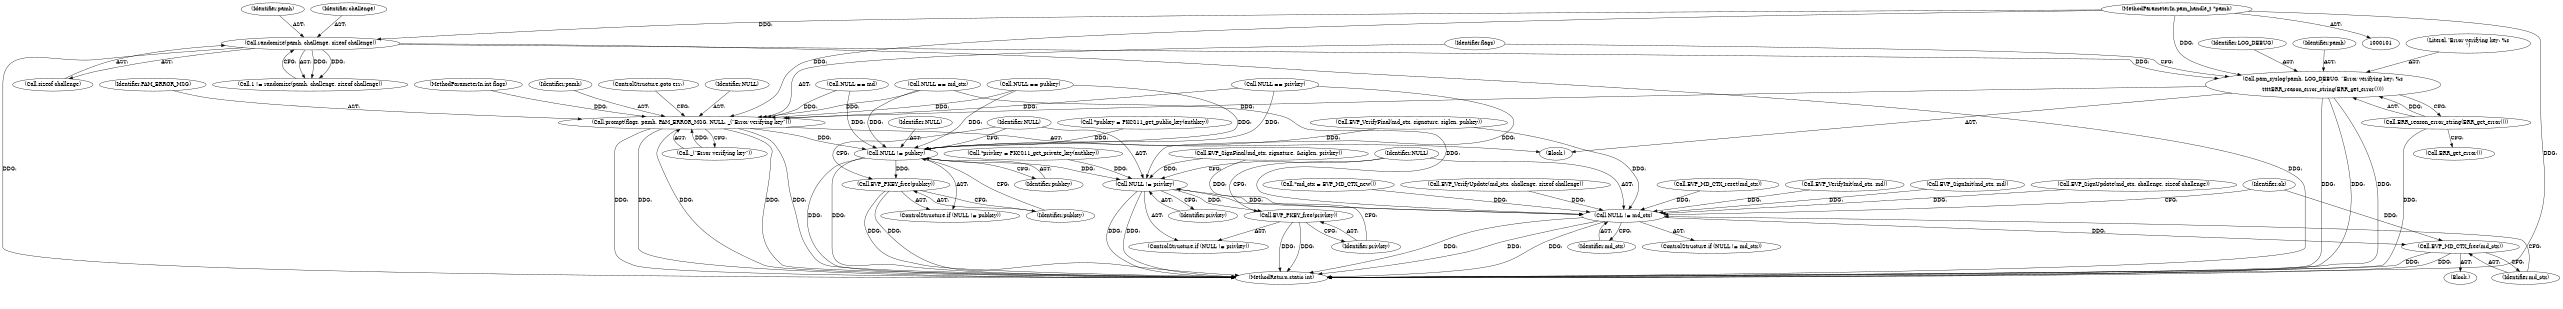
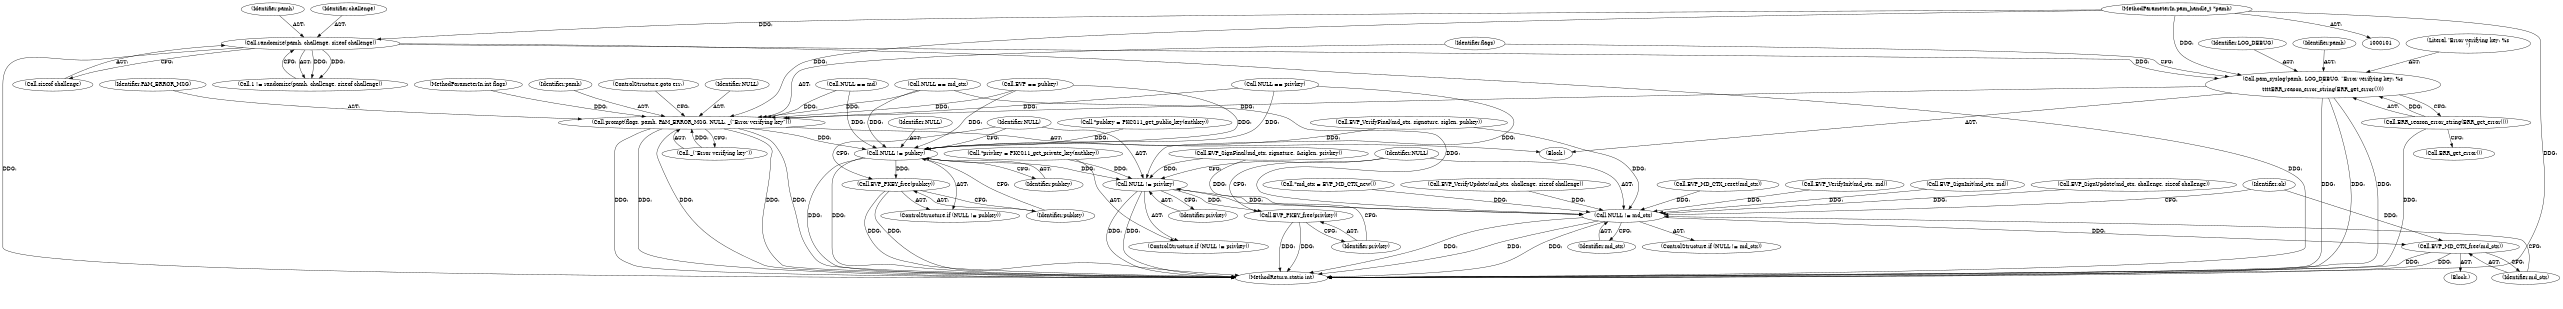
edge "(Call,randomize(pamh, challenge, sizeof challenge))" -> "(Call,sizeof challenge)": label "AST: " -> "CFG: "
node "(Call,NULL == pubkey)": label "(Call,NULL == pubkey)" -> "(Call,EVP == pubkey)"
edge "(Call,EVP_PKEY_free(privkey))" -> "(ControlStructure,if (NULL != privkey))": now "(Call,*privkey = PKCS11_get_private_key(authkey))" -> "(ControlStructure,if (NULL != privkey))"
